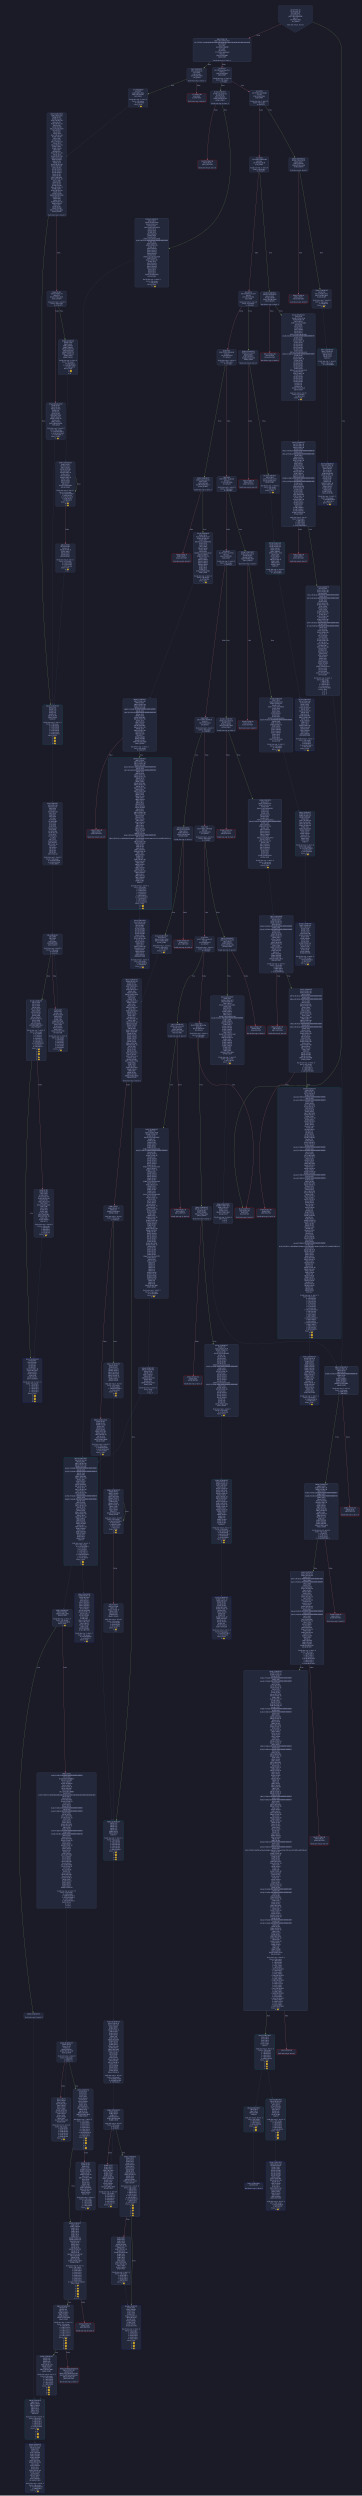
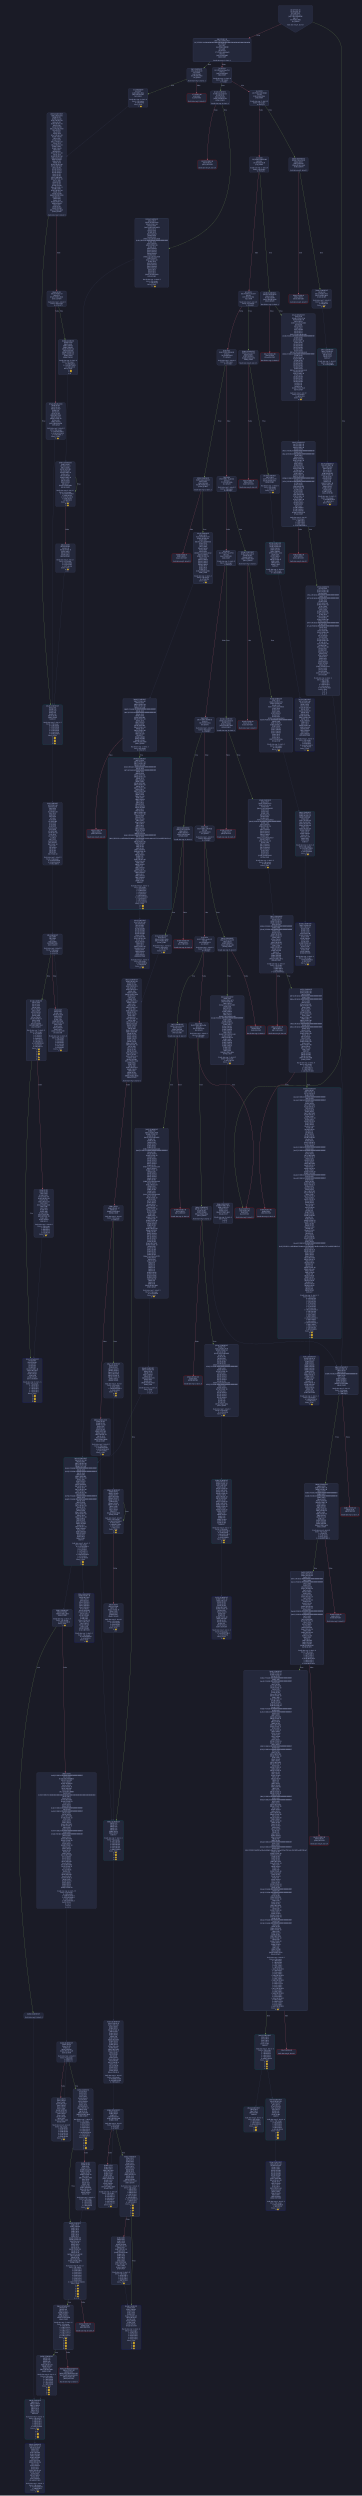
node "[0471] JUMPDEST [0472] STOP Stack size req: 0, sizeΔ: 0": removed
